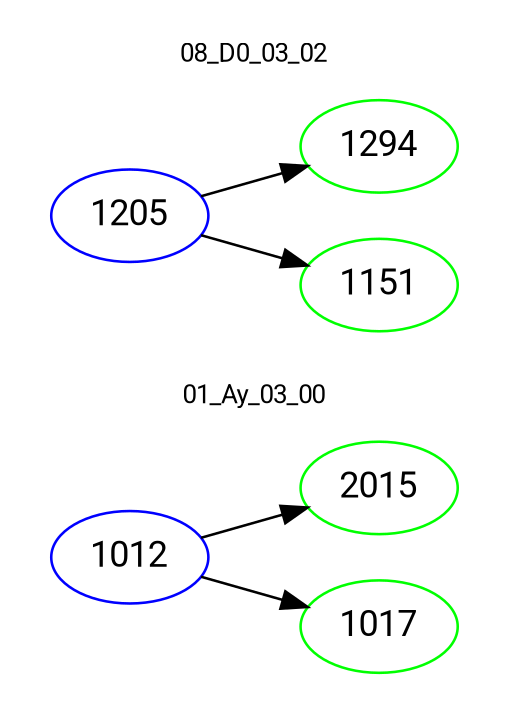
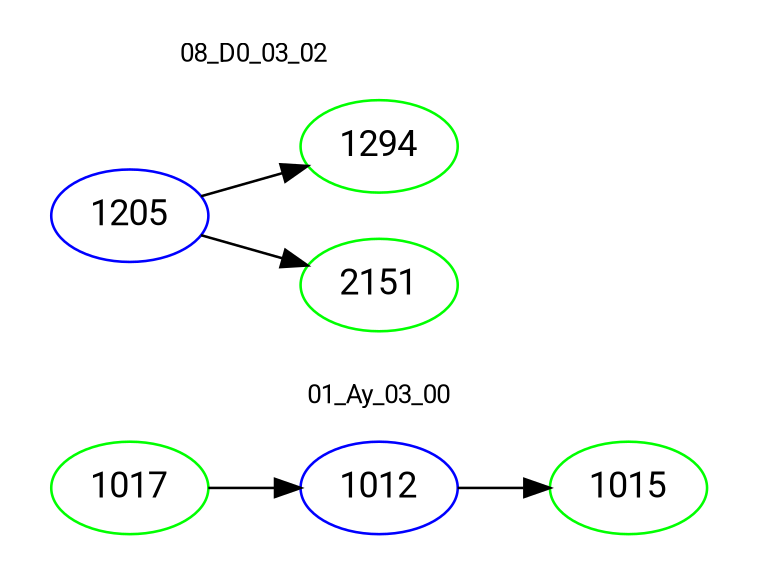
node "1151": label "1151" -> "2151"
node "2015": label "2015" -> "1015"
edge "1012" -> "1017": reversed
